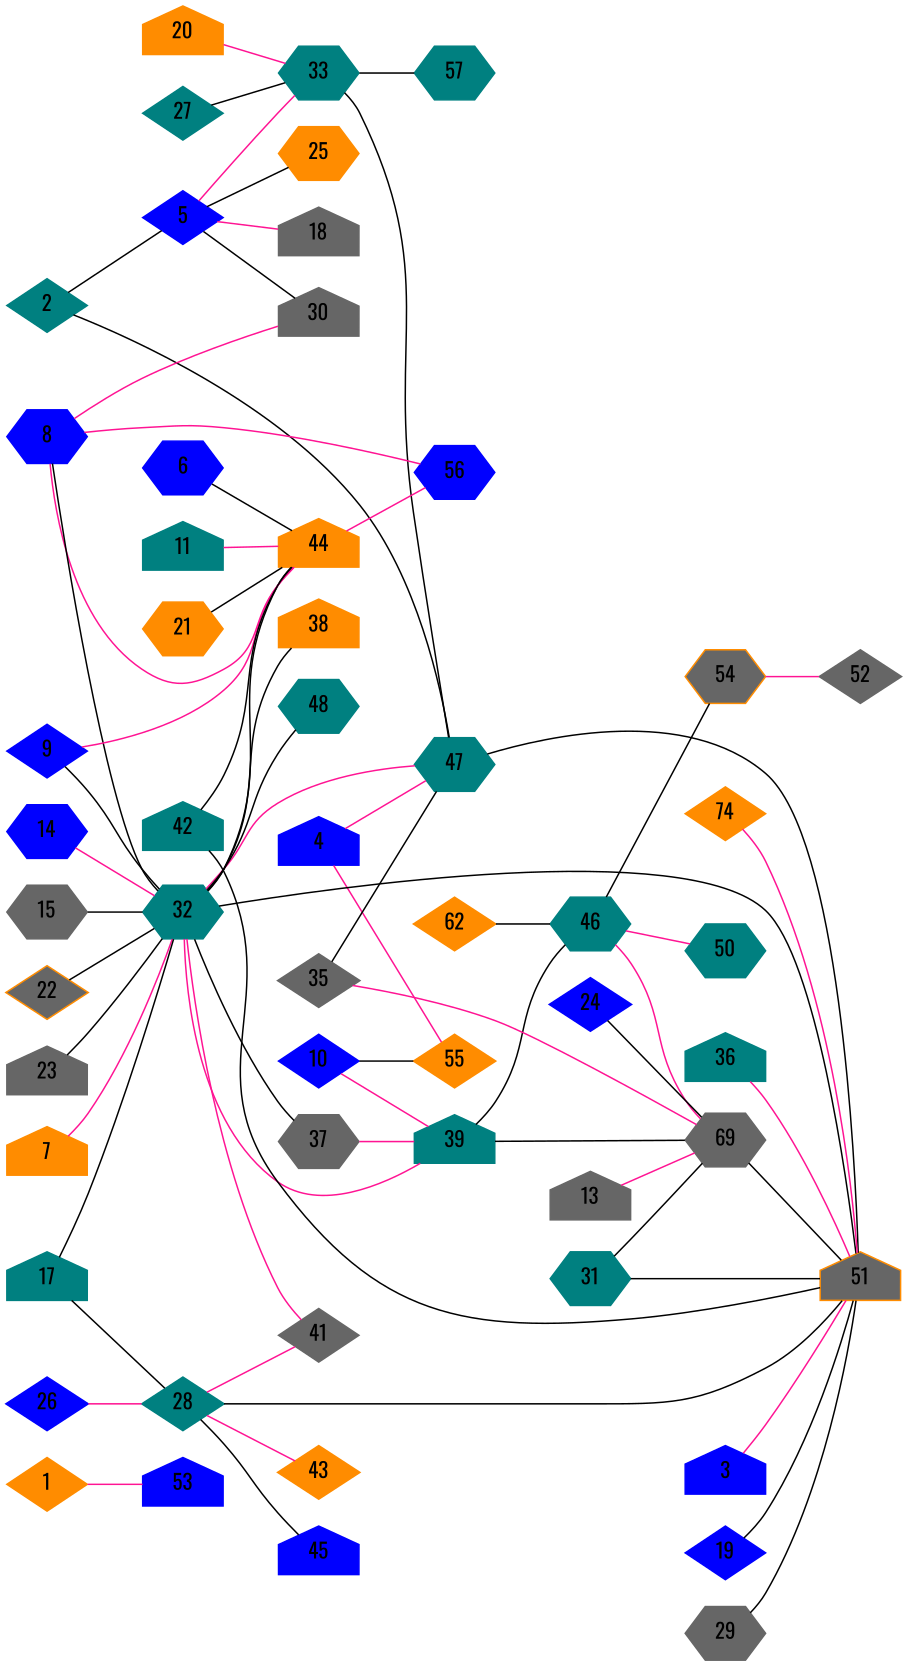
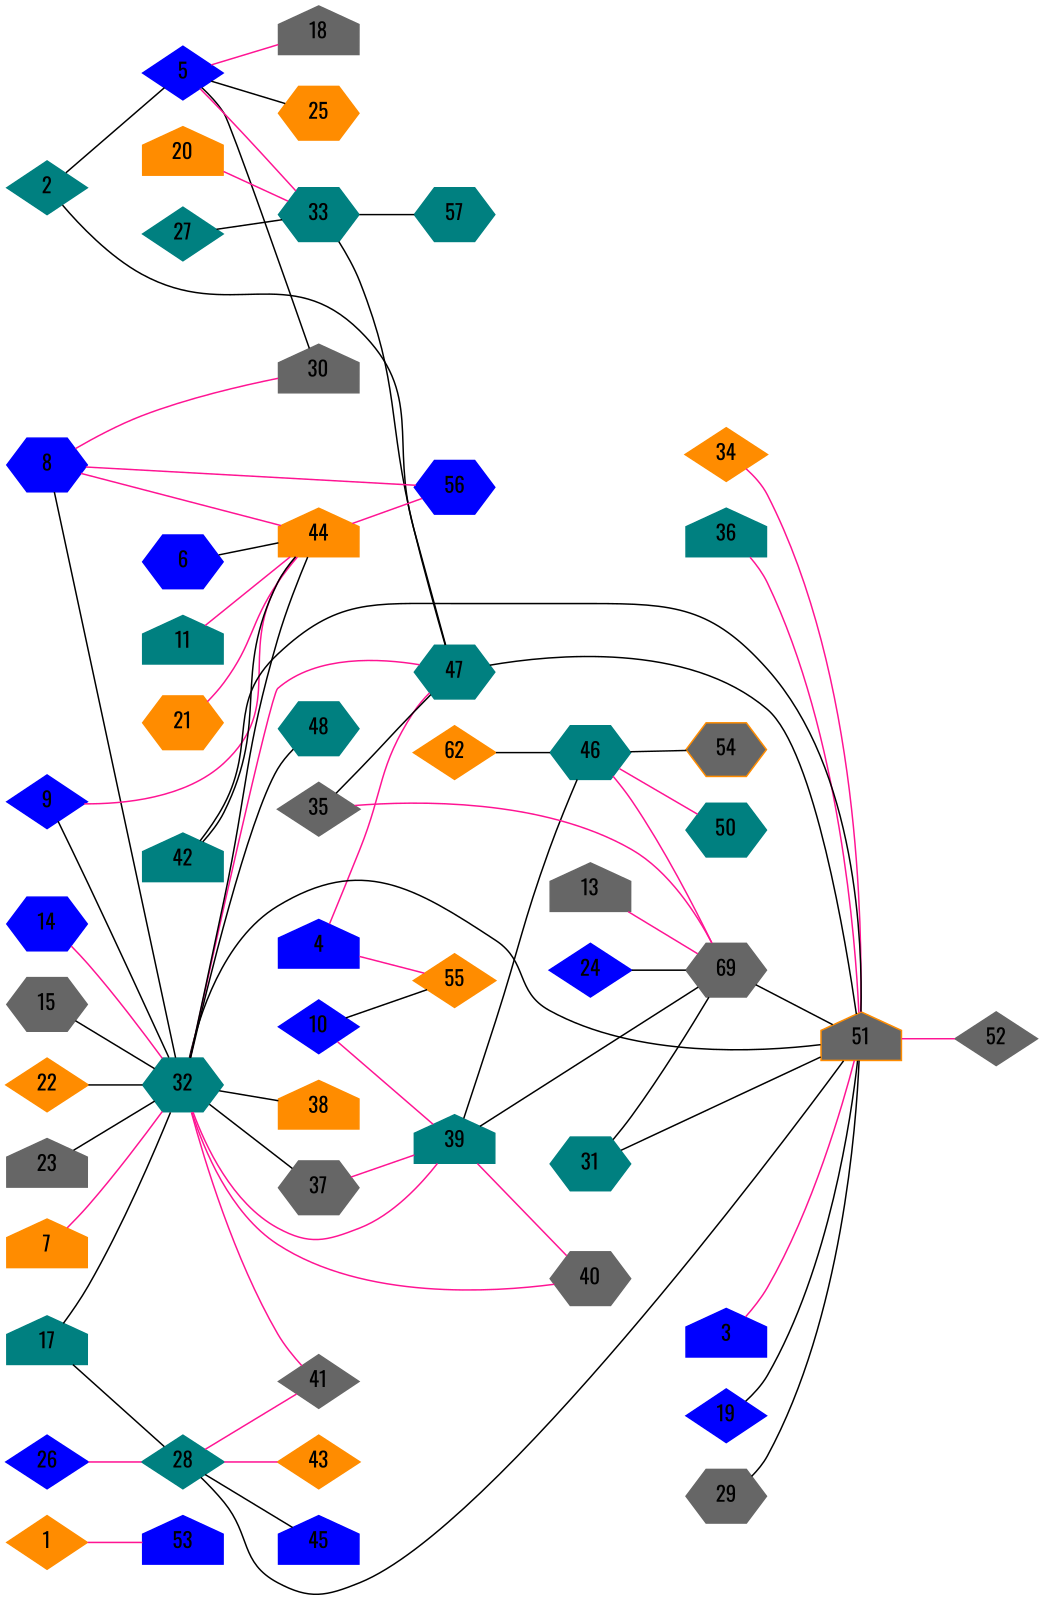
edge "44" -- "21": color black -> deeppink
edge "54" -- "52": now "51" -- "52"
node "74": label "74" -> "34"
node "22": fillcolor gray40 -> darkorange
node "40": added
